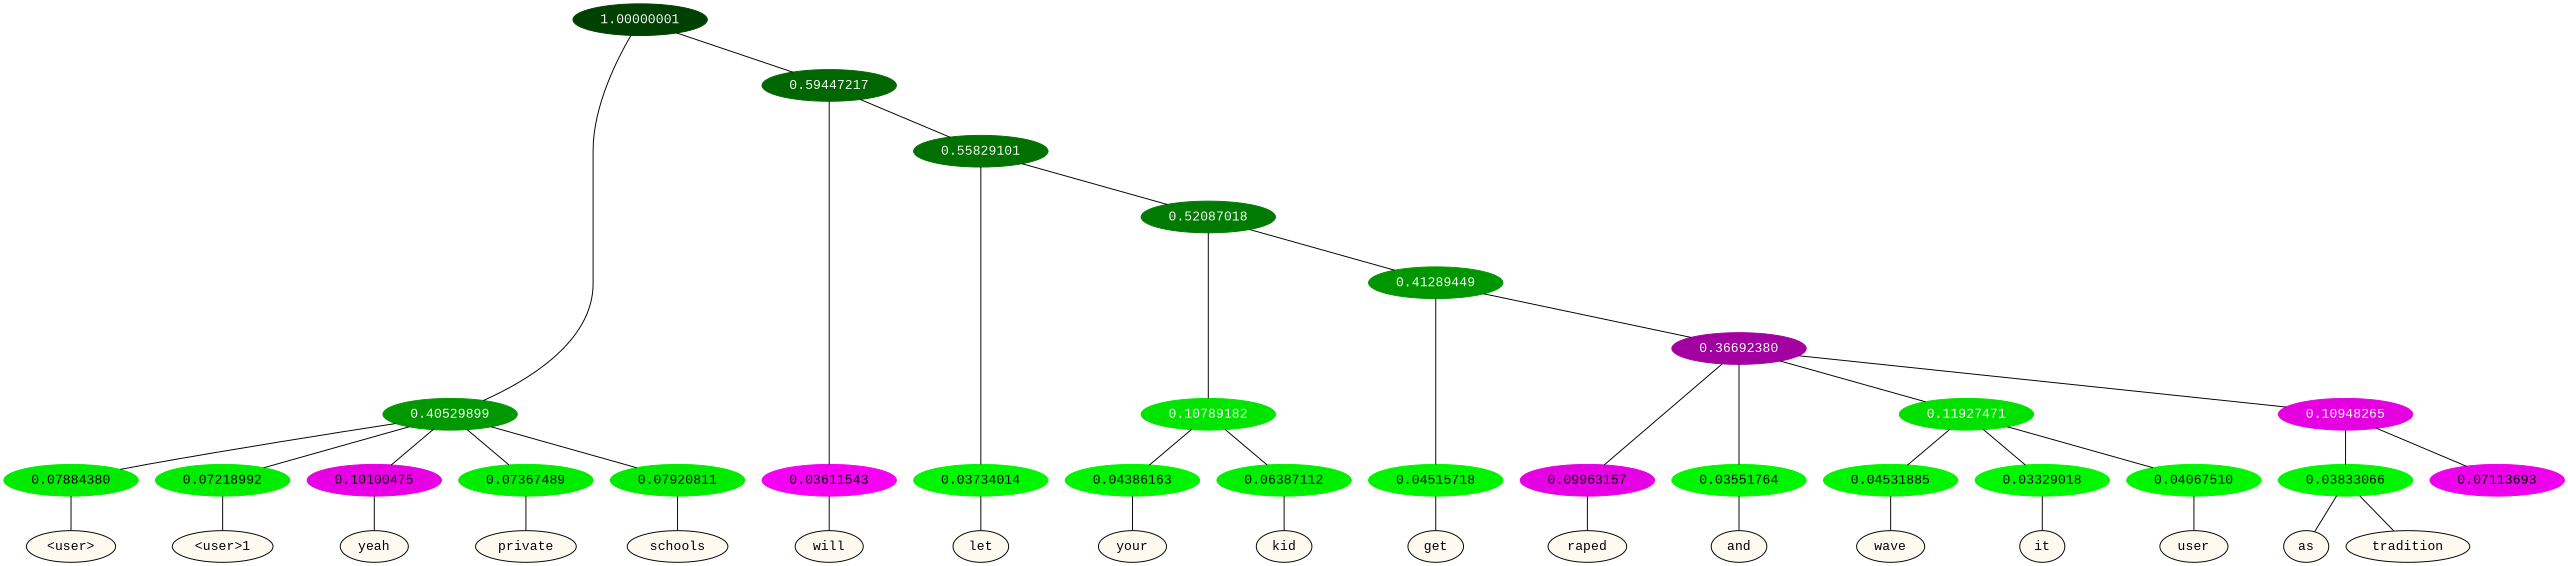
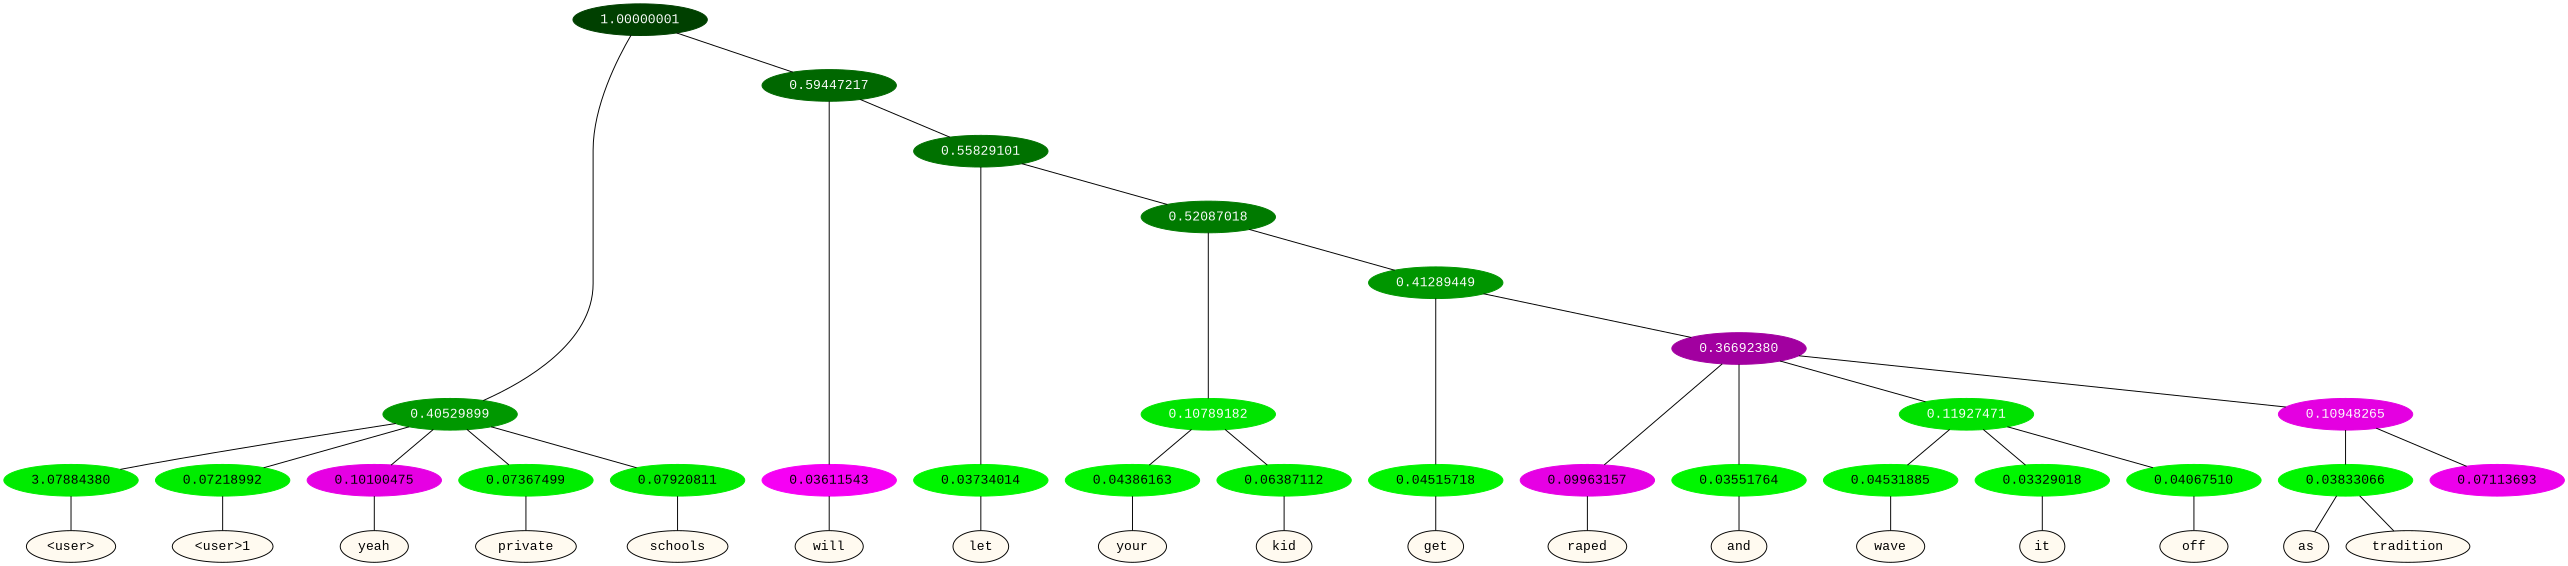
node "0.07884380": label "0.07884380" -> "3.07884380"
node "0.07367489": label "0.07367489" -> "0.07367499"
node "user": label "user" -> "off"
